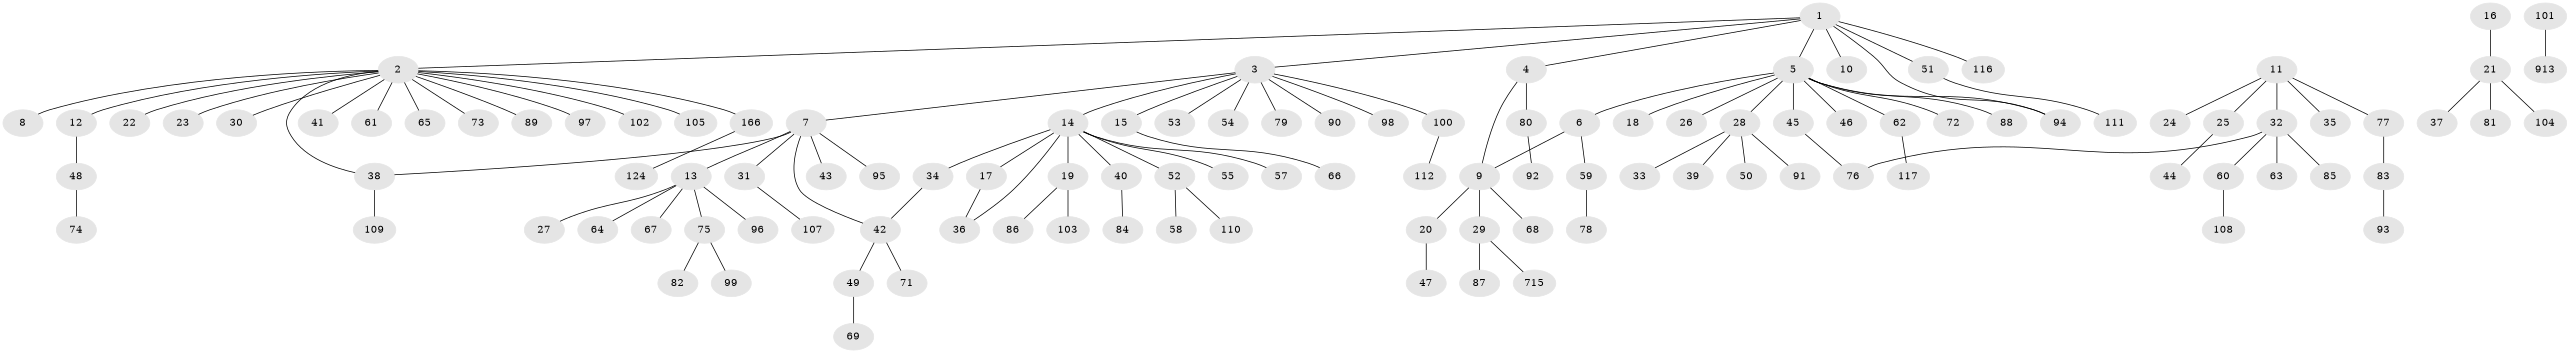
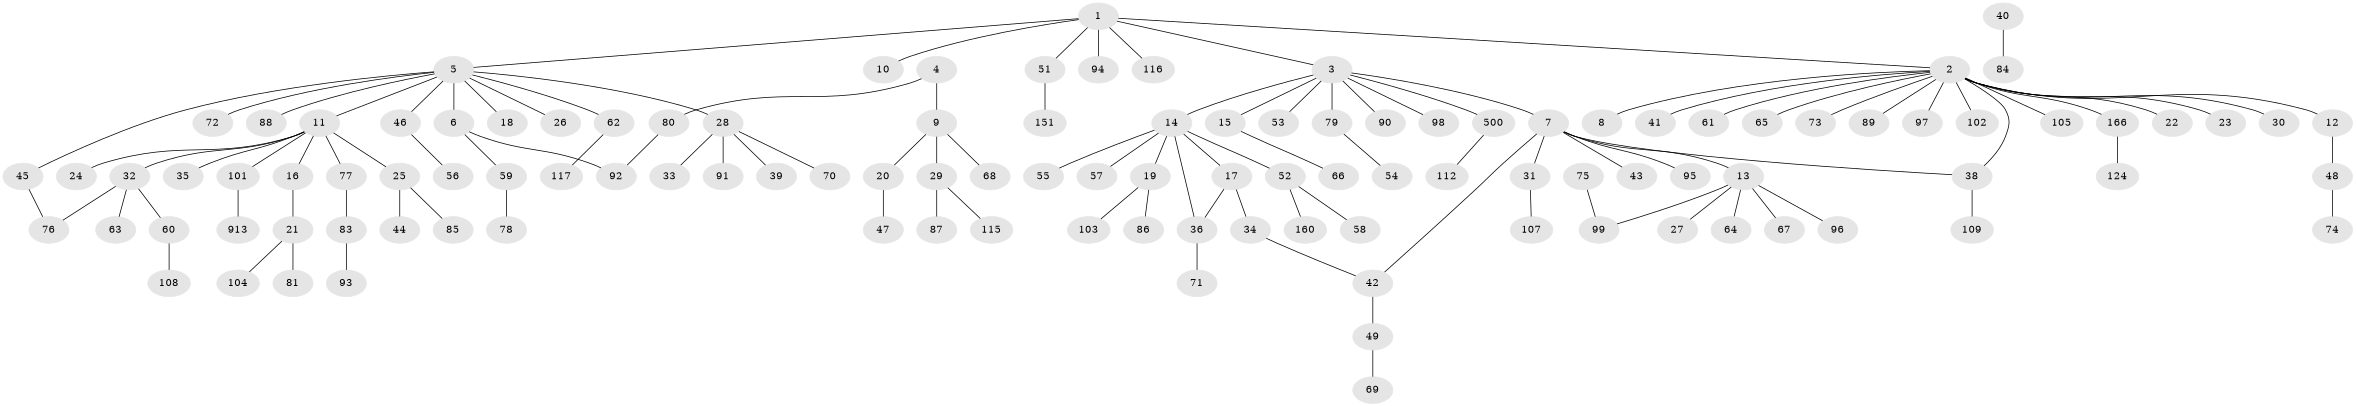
edge "1" -- "4": removed
edge "3" -- "54": now "79" -- "54"
edge "5" -- "94": now "5" -- "11"
node "100": label "100" -> "500"
node "111": label "111" -> "151"
node "37": removed
edge "6" -- "9": now "6" -- "92"
edge "14" -- "34": now "17" -- "34"
edge "11" -- "101": added
edge "11" -- "16": added
edge "14" -- "40": removed
edge "32" -- "85": now "25" -- "85"
node "56": added
node "50": label "50" -> "70"
edge "13" -- "75": now "13" -- "99"
node "110": label "110" -> "160"
edge "42" -- "71": now "36" -- "71"
node "82": removed
node "715": label "715" -> "115"
